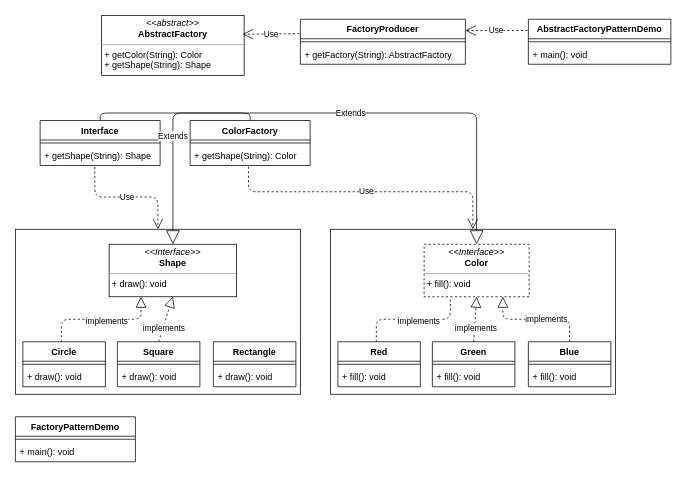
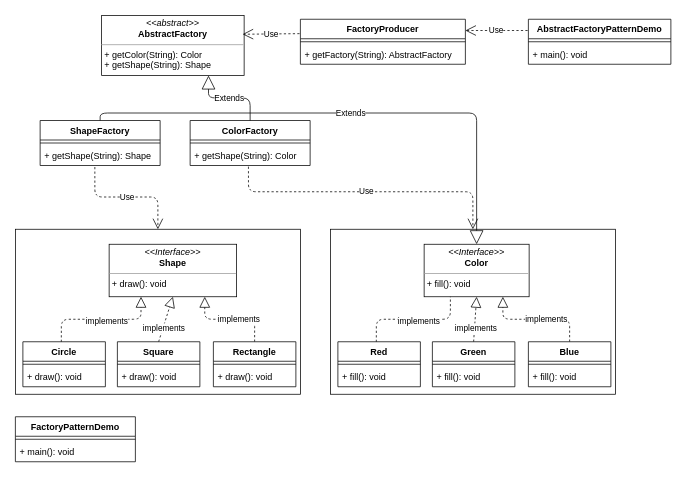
node "Interface": label "Interface" -> "ShapeFactory"
edge "ColorFactory" -> "<<Interface>> Shape + draw(): void": now "ColorFactory" -> "<<abstract>> AbstractFactory + getColor(String): Color + getShape(String): Shape"
node "<<Interface>> Color + fill(): void": style dashed -> solid
edge "Rectangle" -> "<<Interface>> Shape + draw(): void": added, label "implements"
